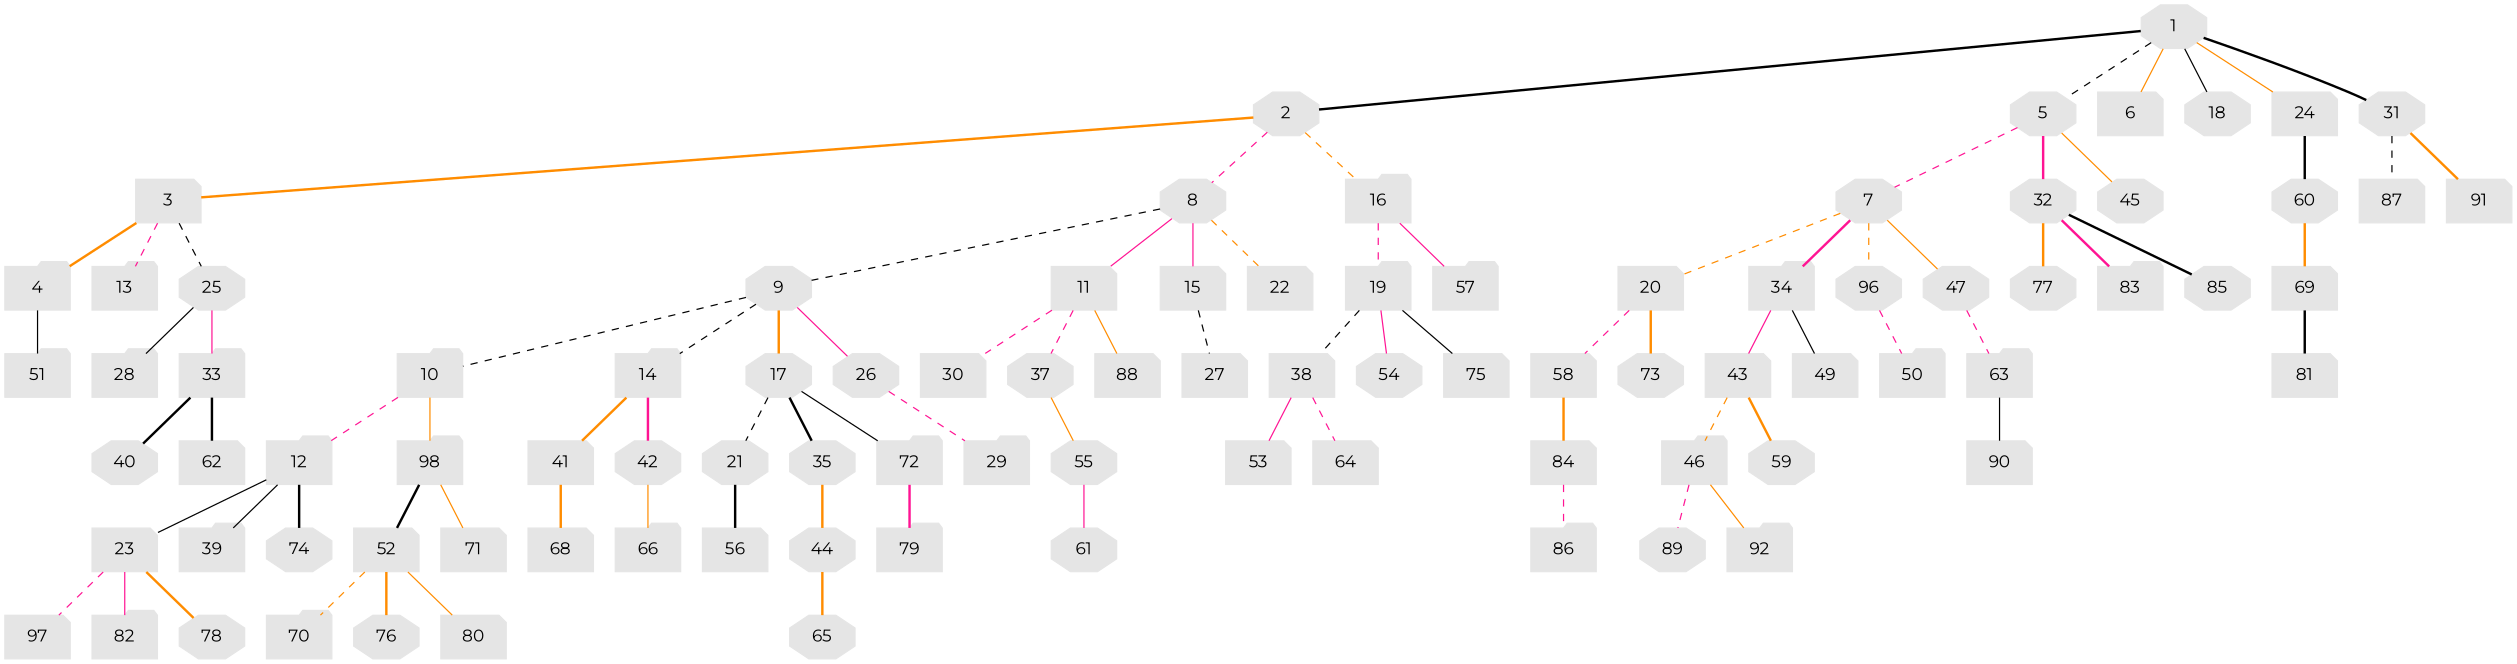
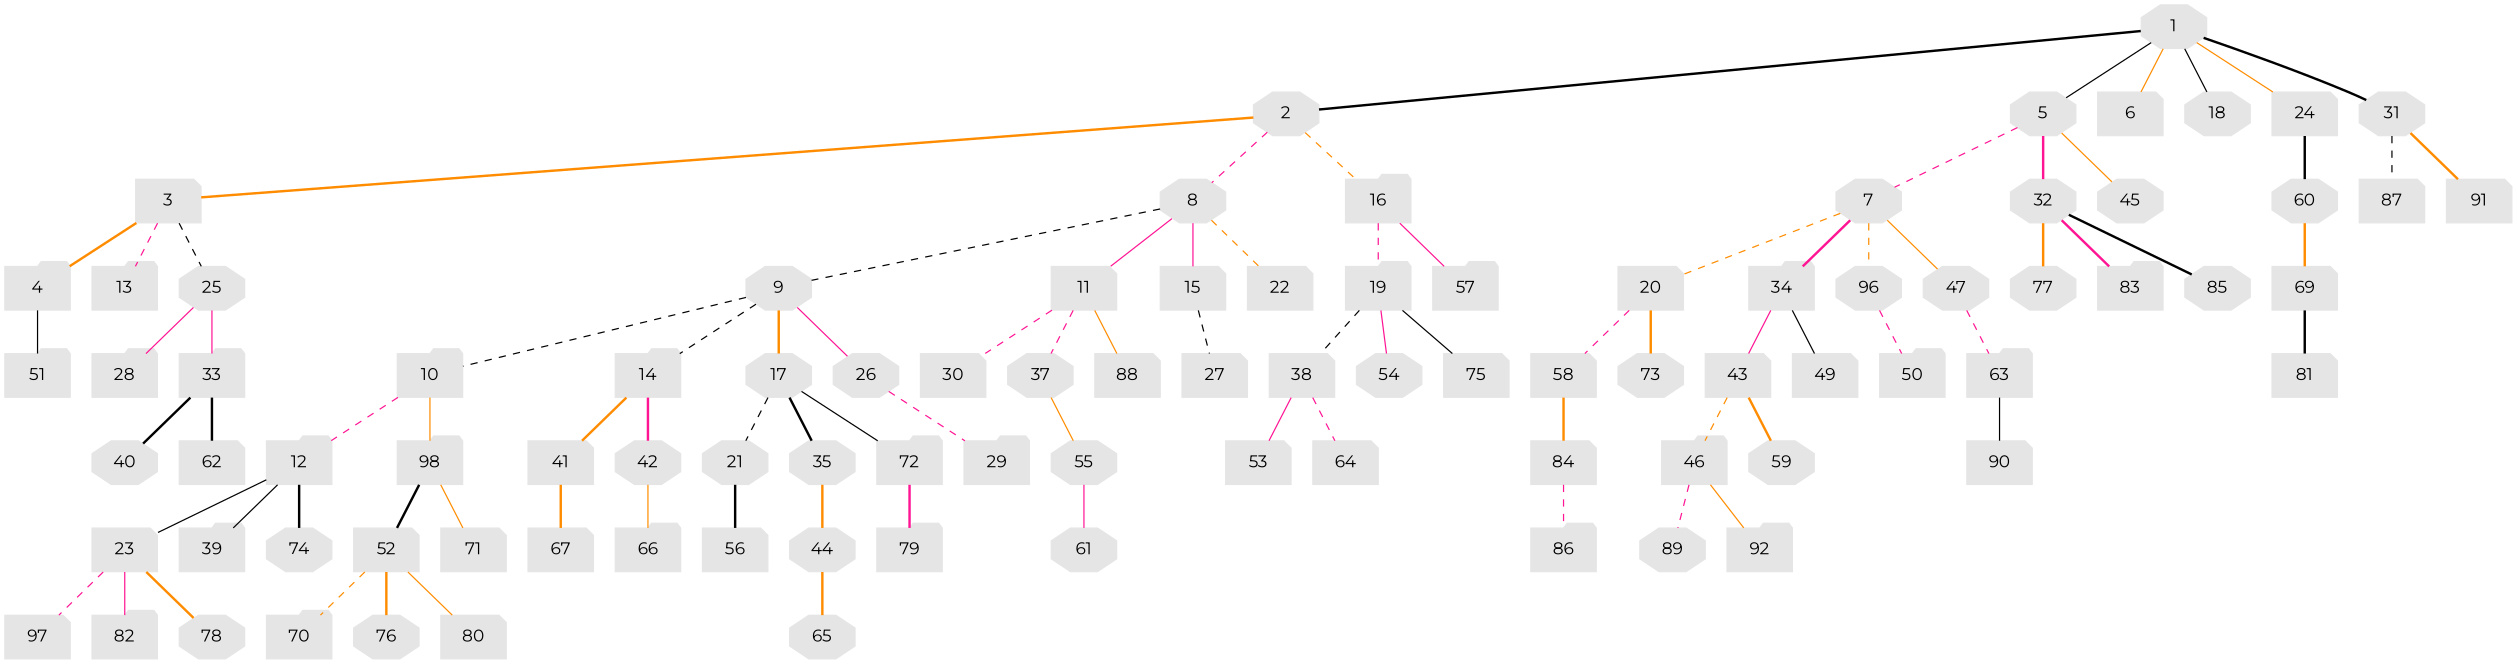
edge "1" -- "5": style dashed -> solid
edge "25" -- "28": color black -> deeppink
node "68": label "68" -> "67"
